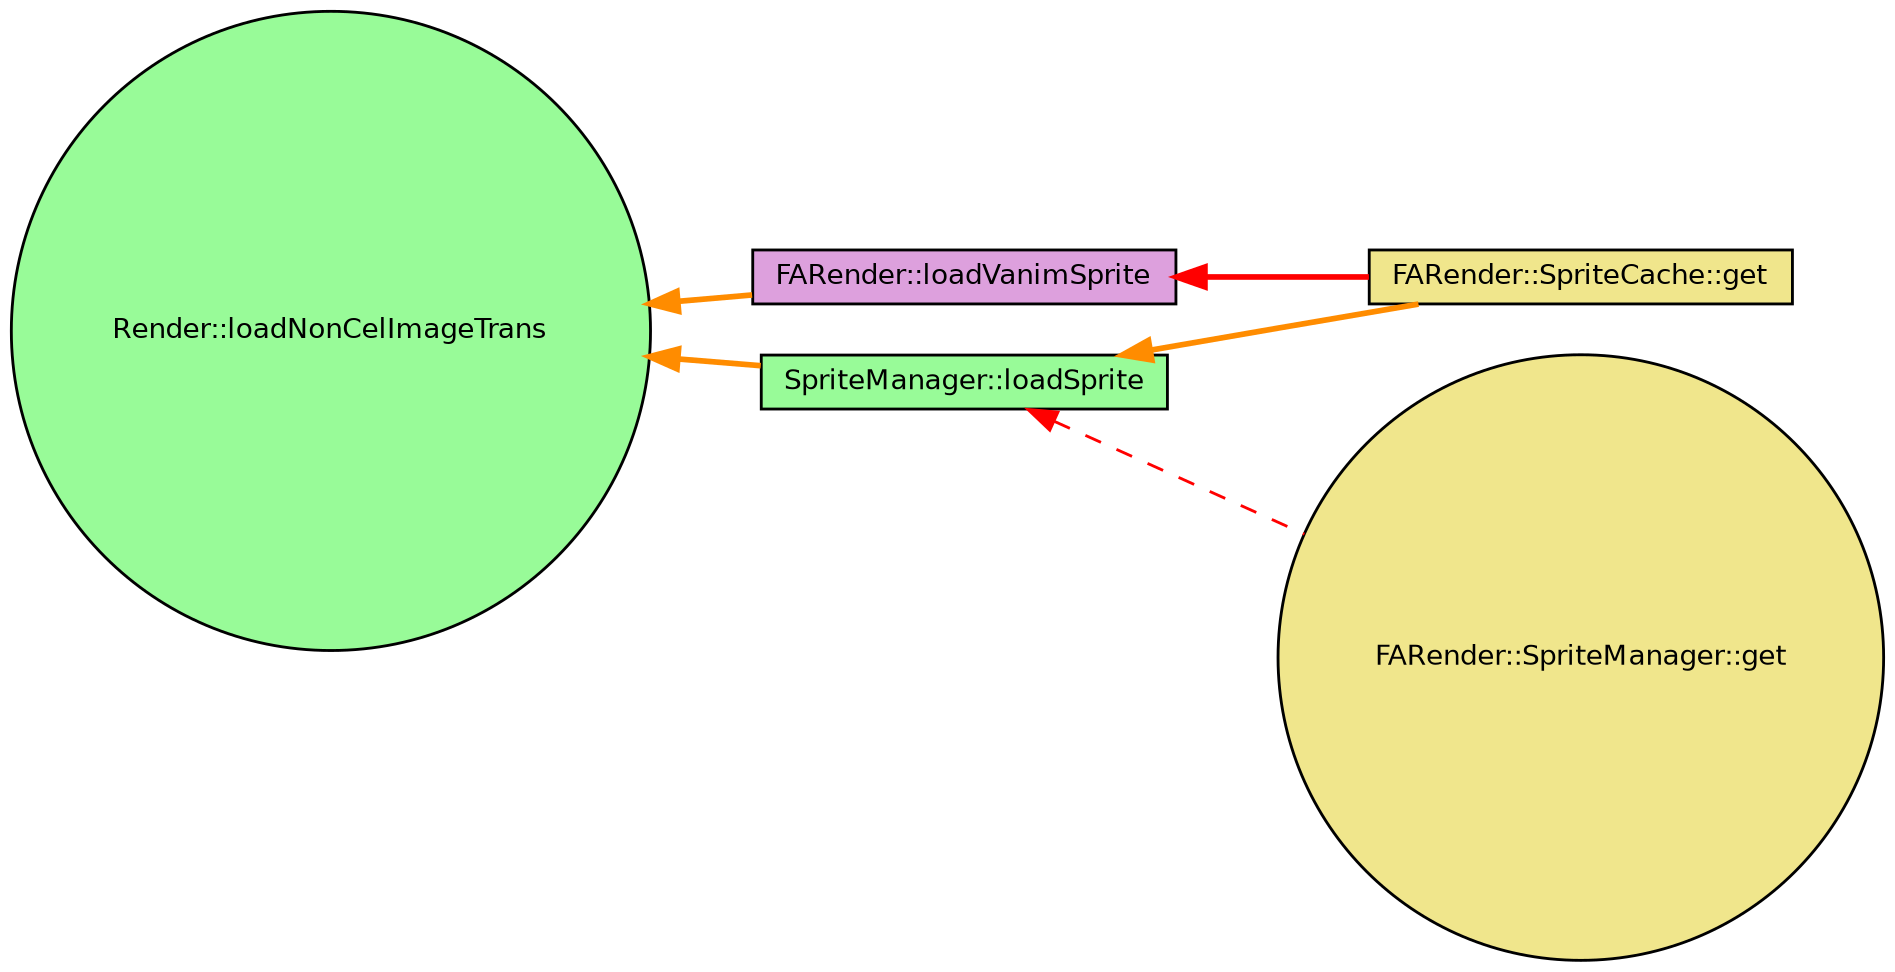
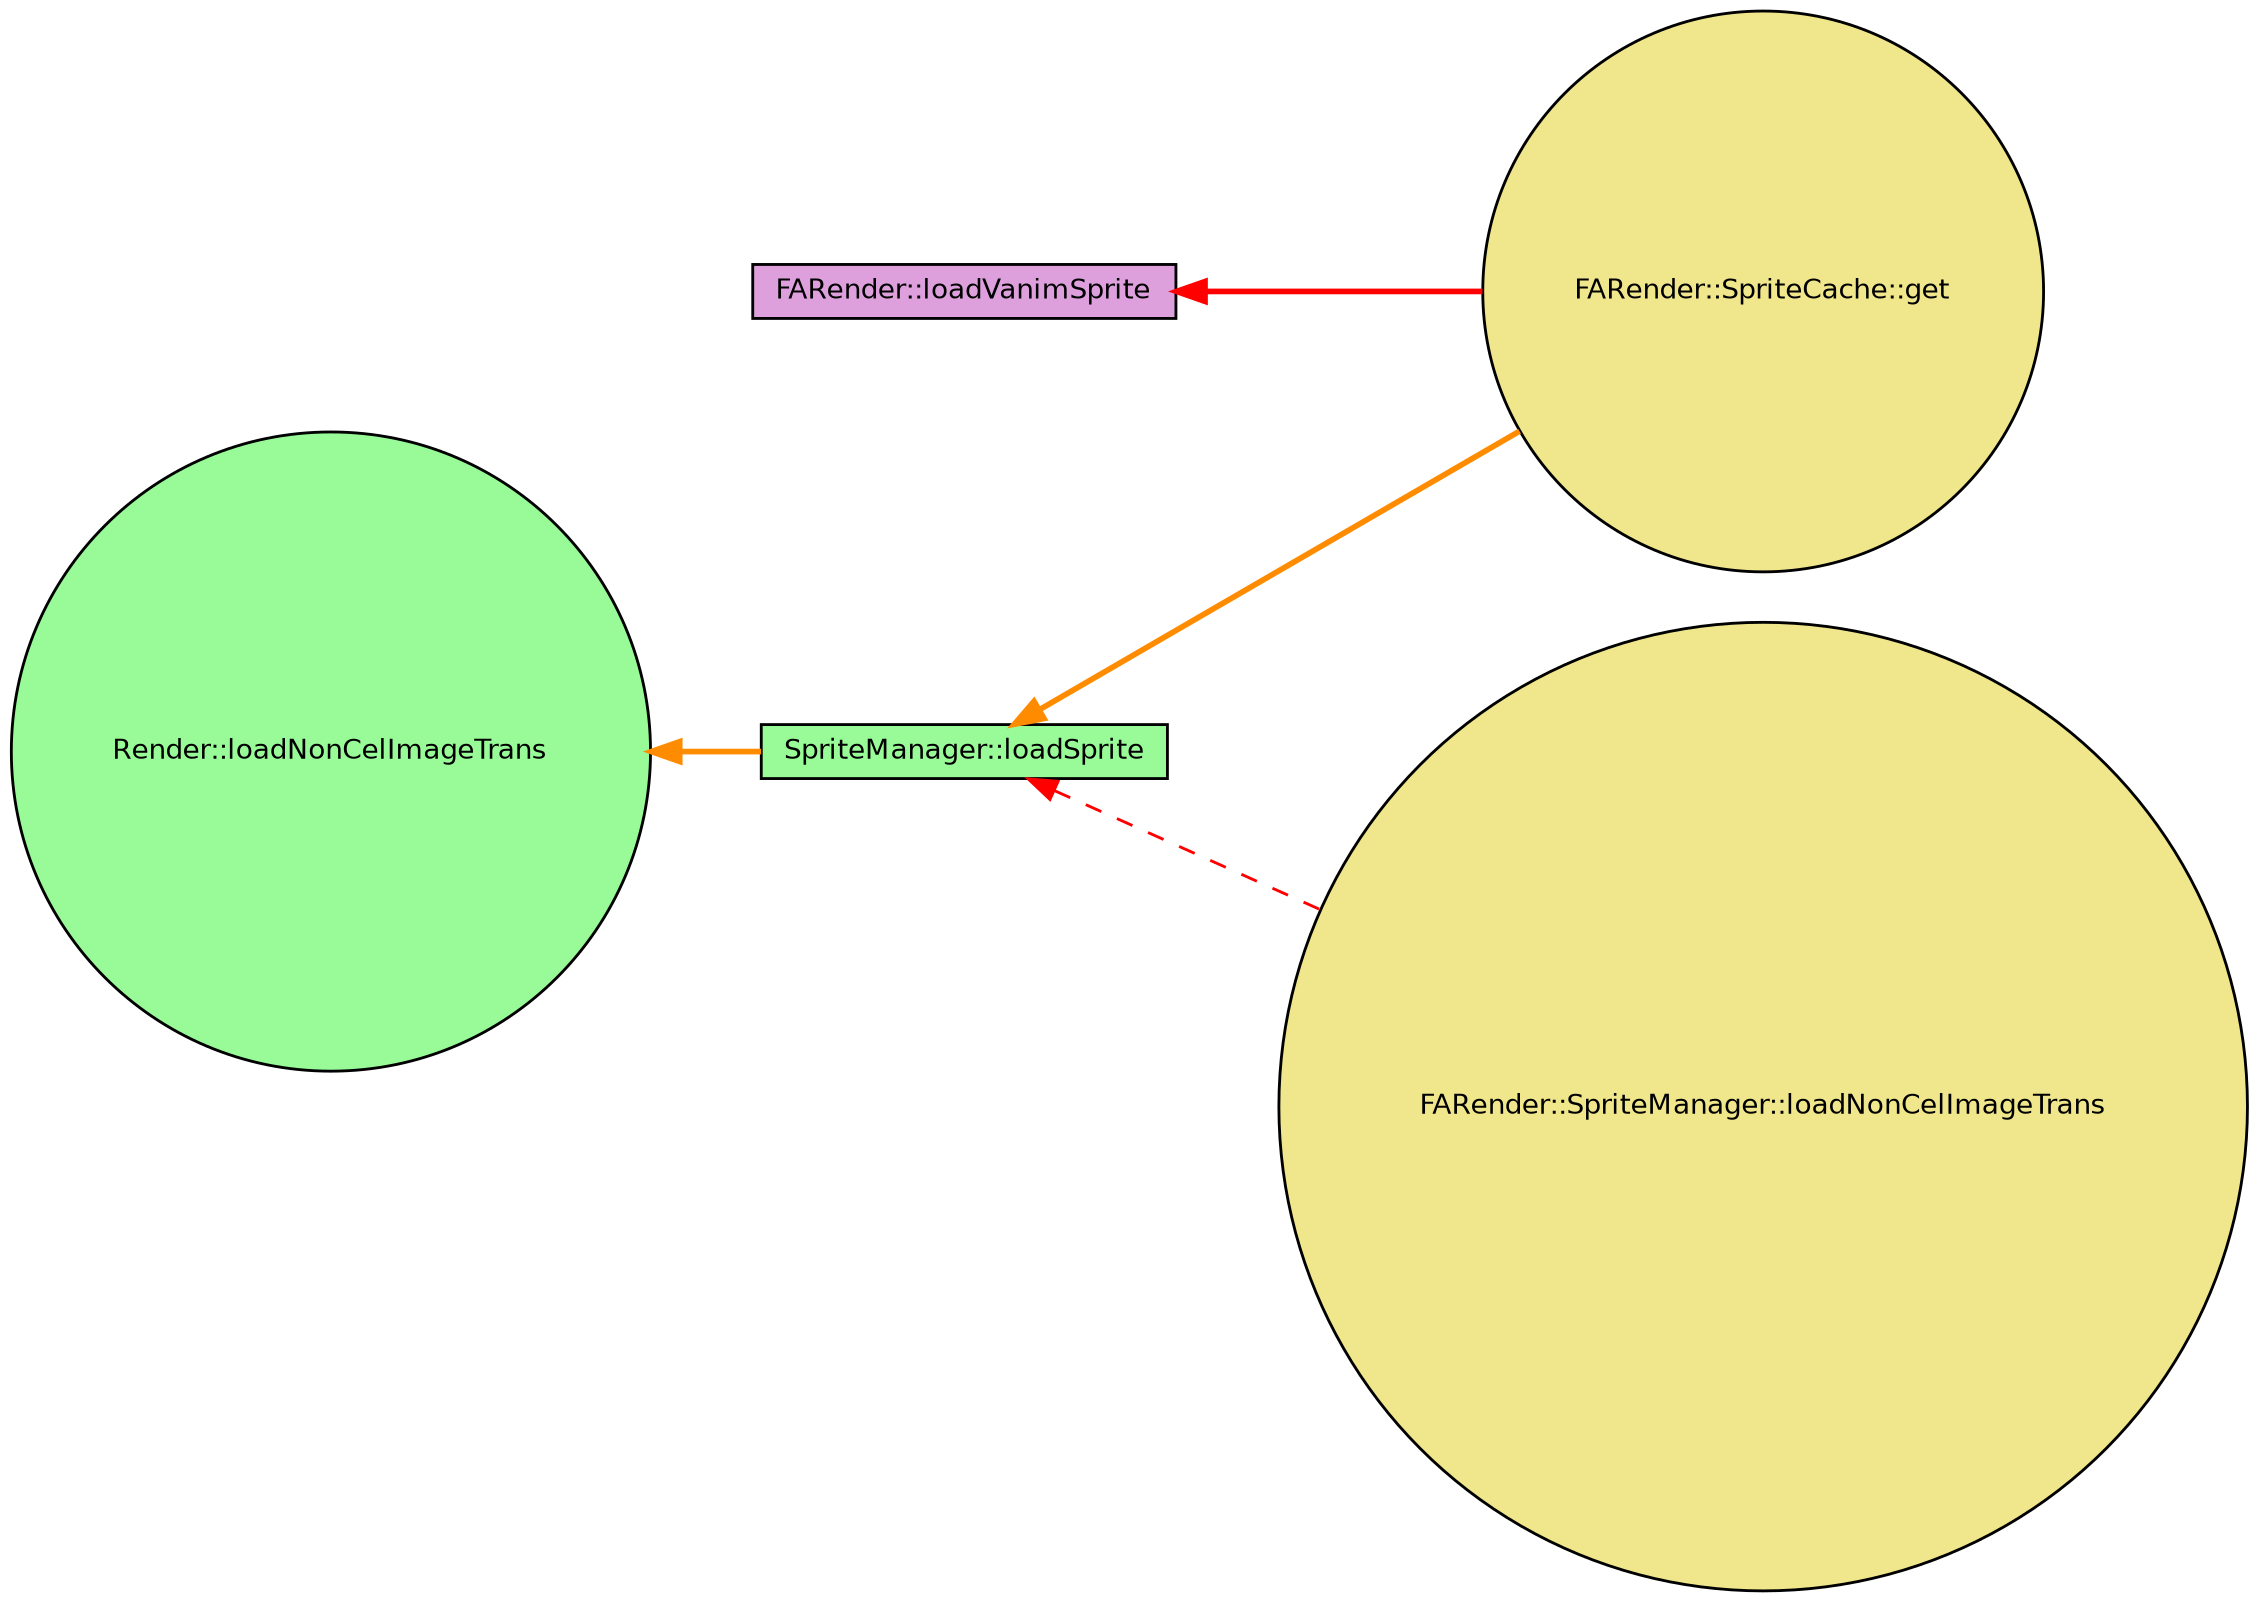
node "FARender::SpriteCache::get": shape box -> circle
edge "FARender::loadVanimSprite" -> "Render::loadNonCelImageTrans": removed
node "FARender::SpriteManager::get": label "FARender::SpriteManager::get" -> "FARender::SpriteManager::loadNonCelImageTrans"
